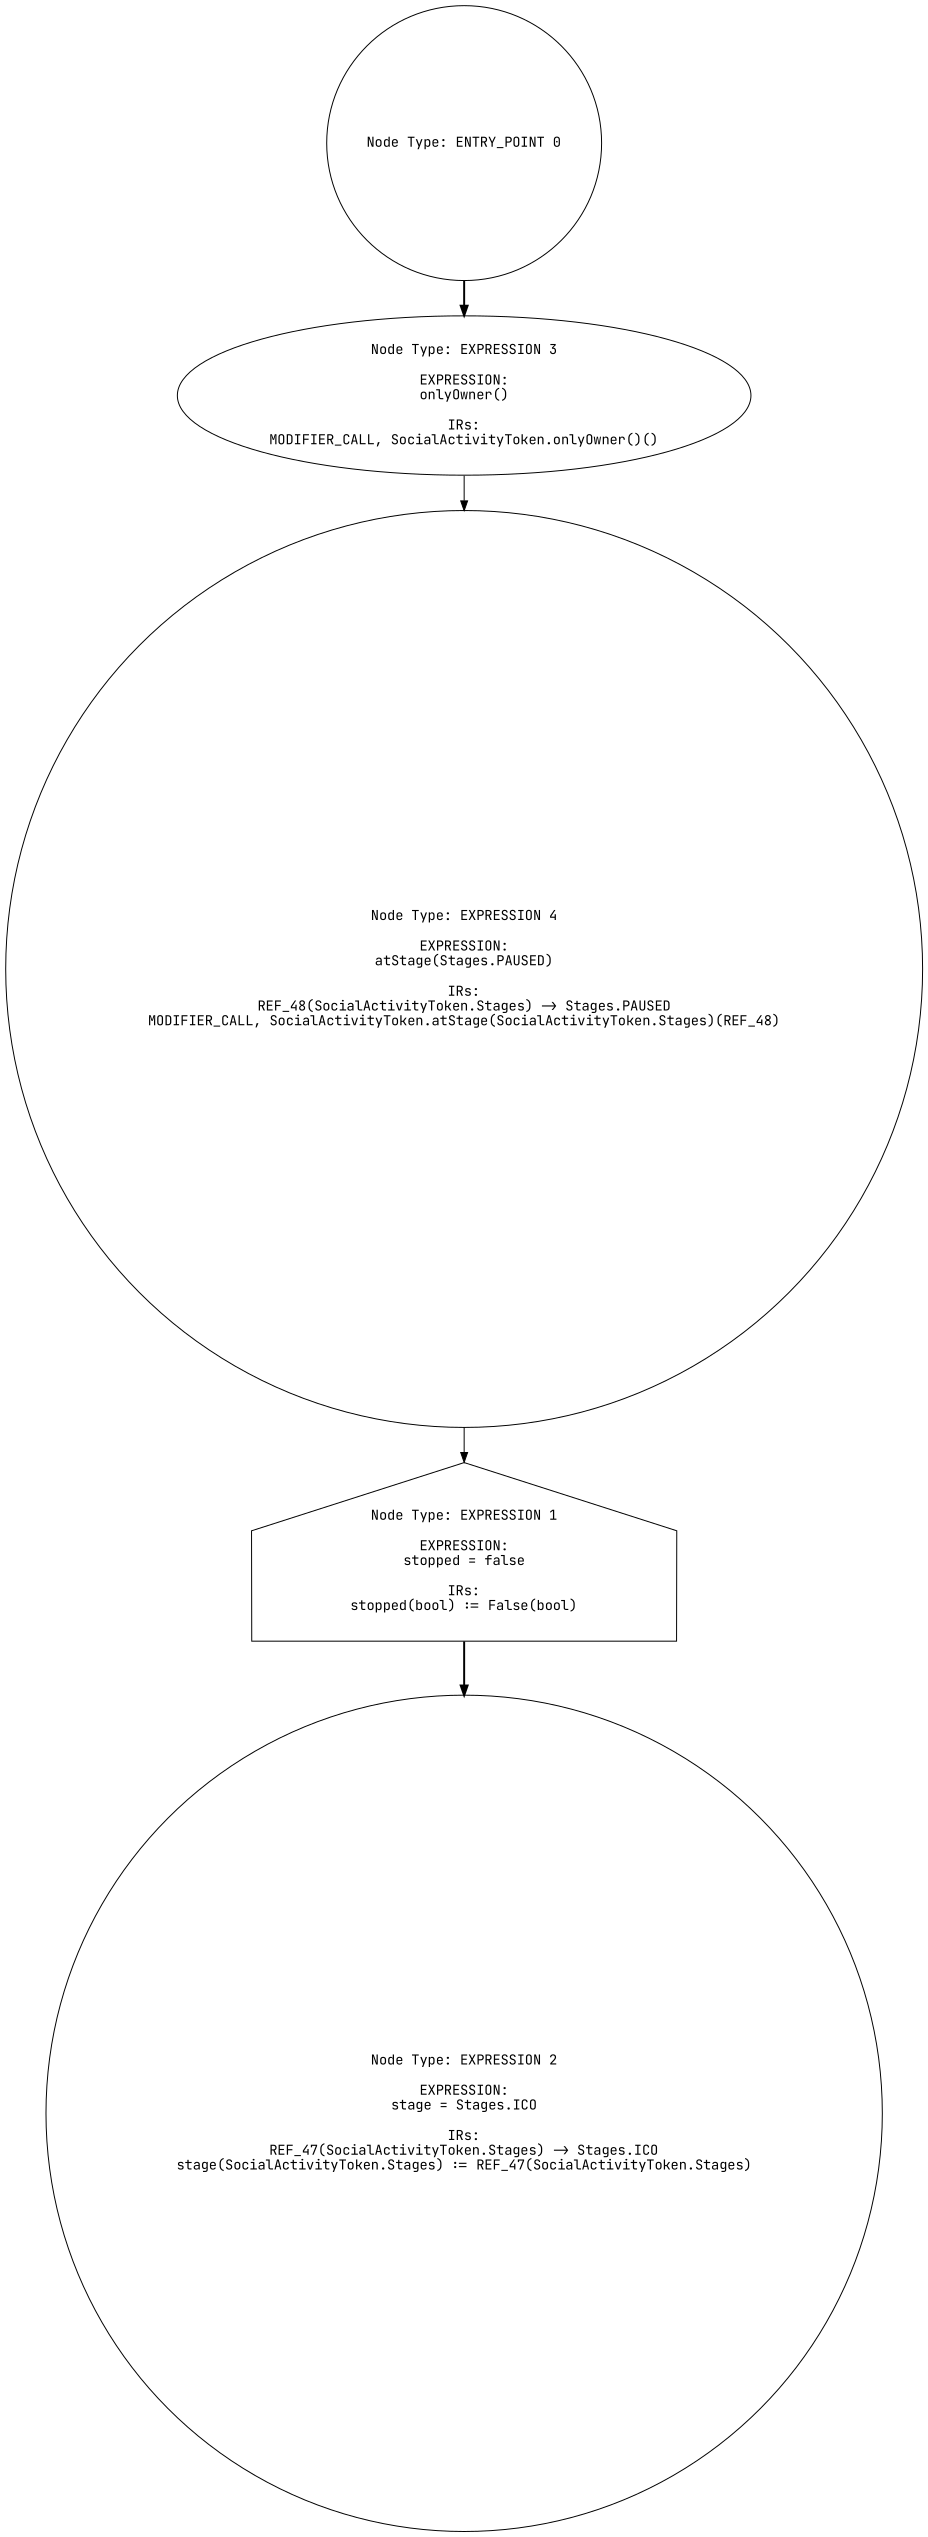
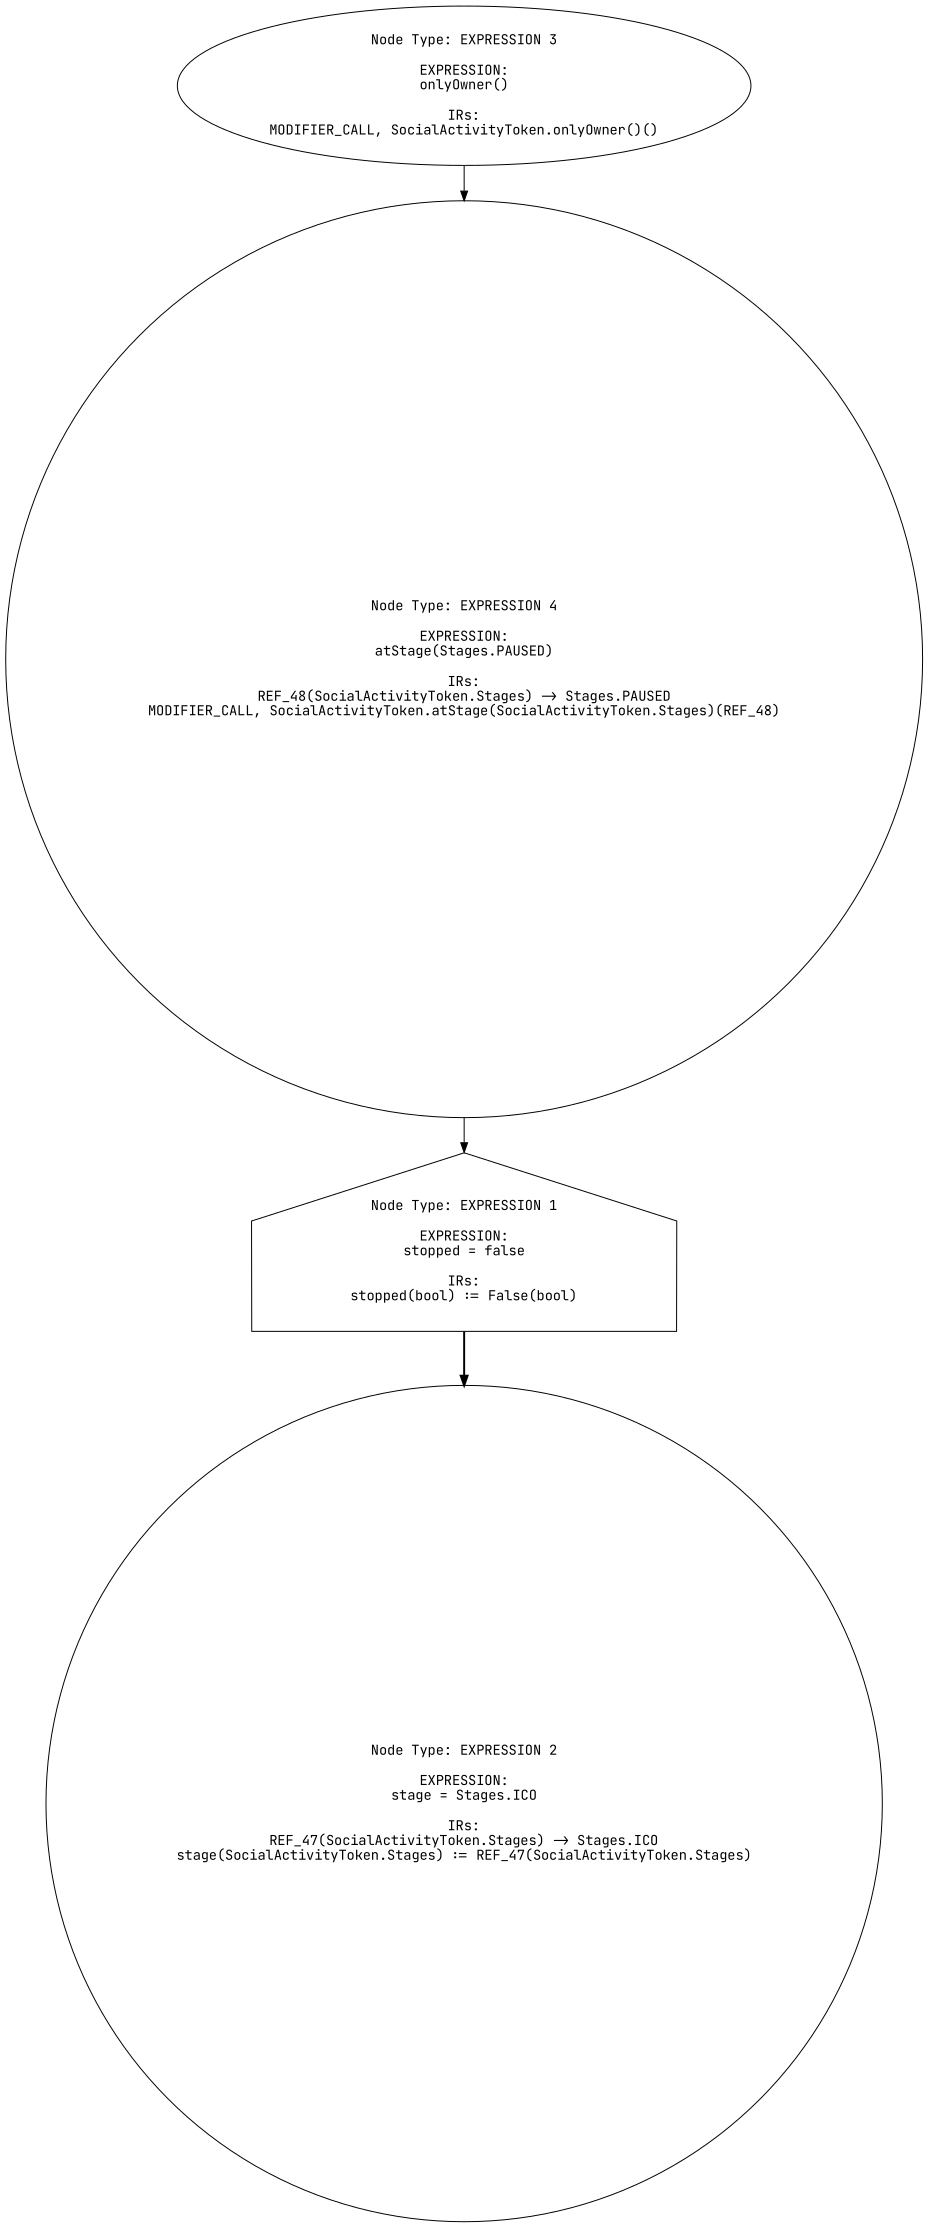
node "Node Type: ENTRY_POINT 0": removed
